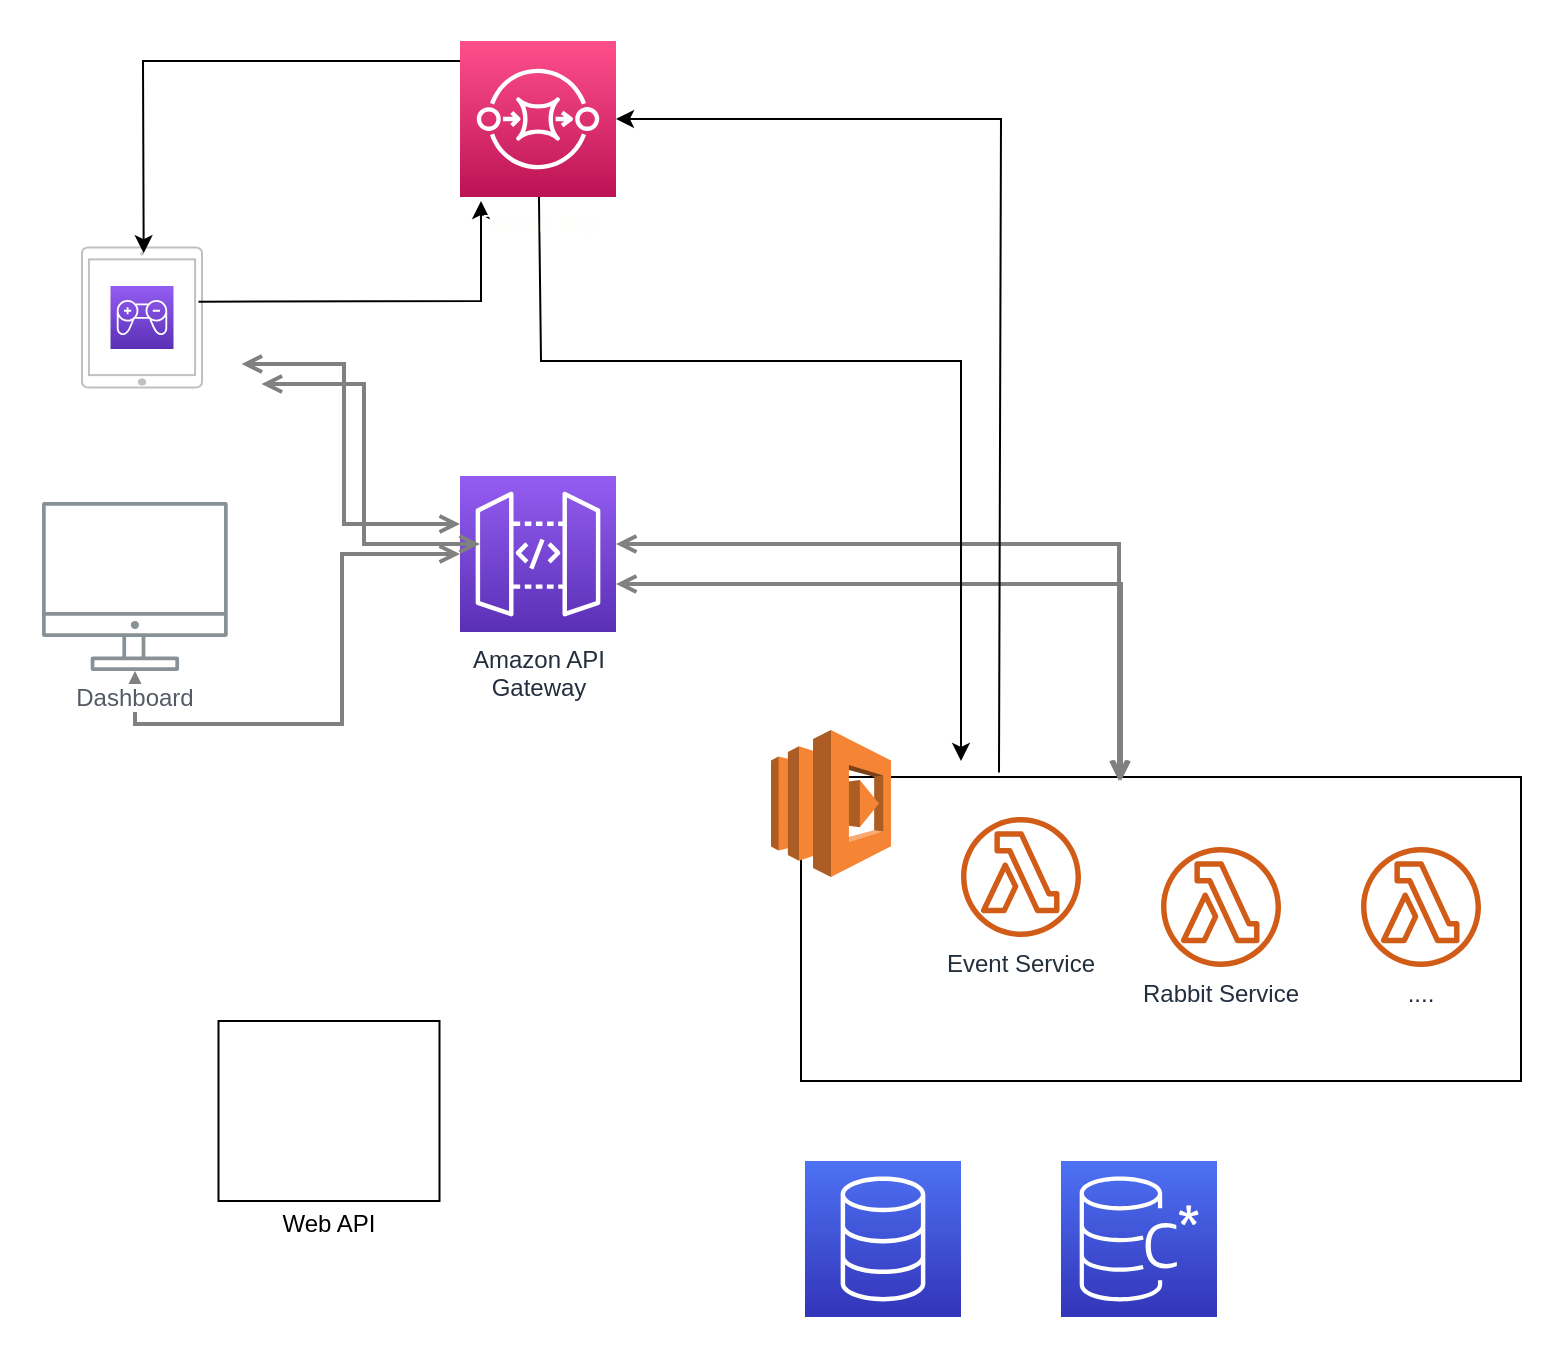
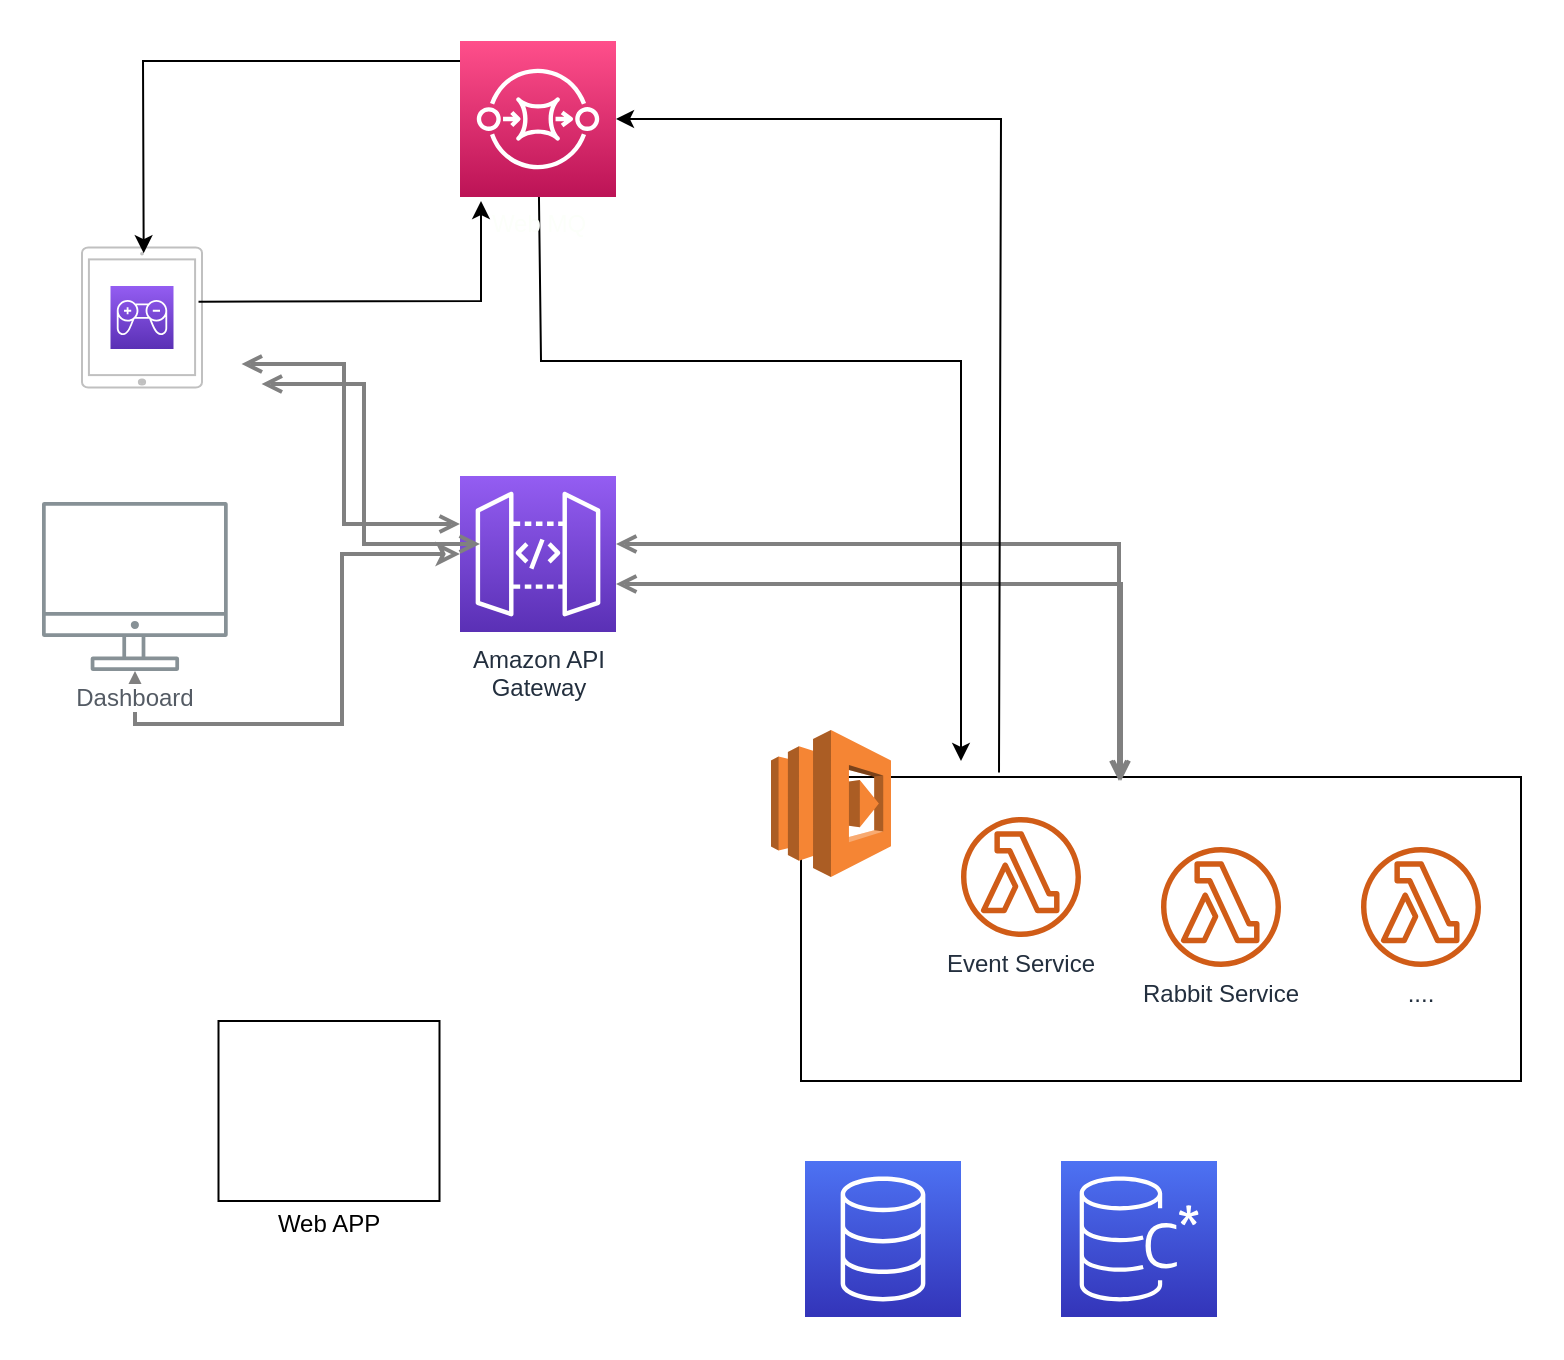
node "Rabbit MQ": label "Rabbit MQ" -> "Web MQ"
edge "Amazon API Gateway" -- "Dashboard": arrowhead open -> classic
node "Web API": label "Web API" -> "Web APP"
